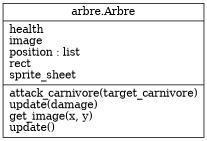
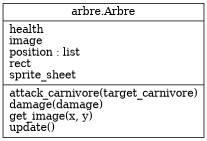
node "arbre.Arbre": text "update(damage)" -> "damage(damage)"
